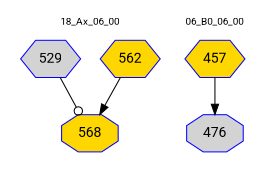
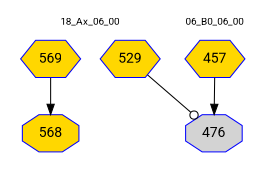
node "529": fillcolor lightgrey -> gold
node "562": label "562" -> "569"
edge "529" -> "568": now "529" -> "476"
